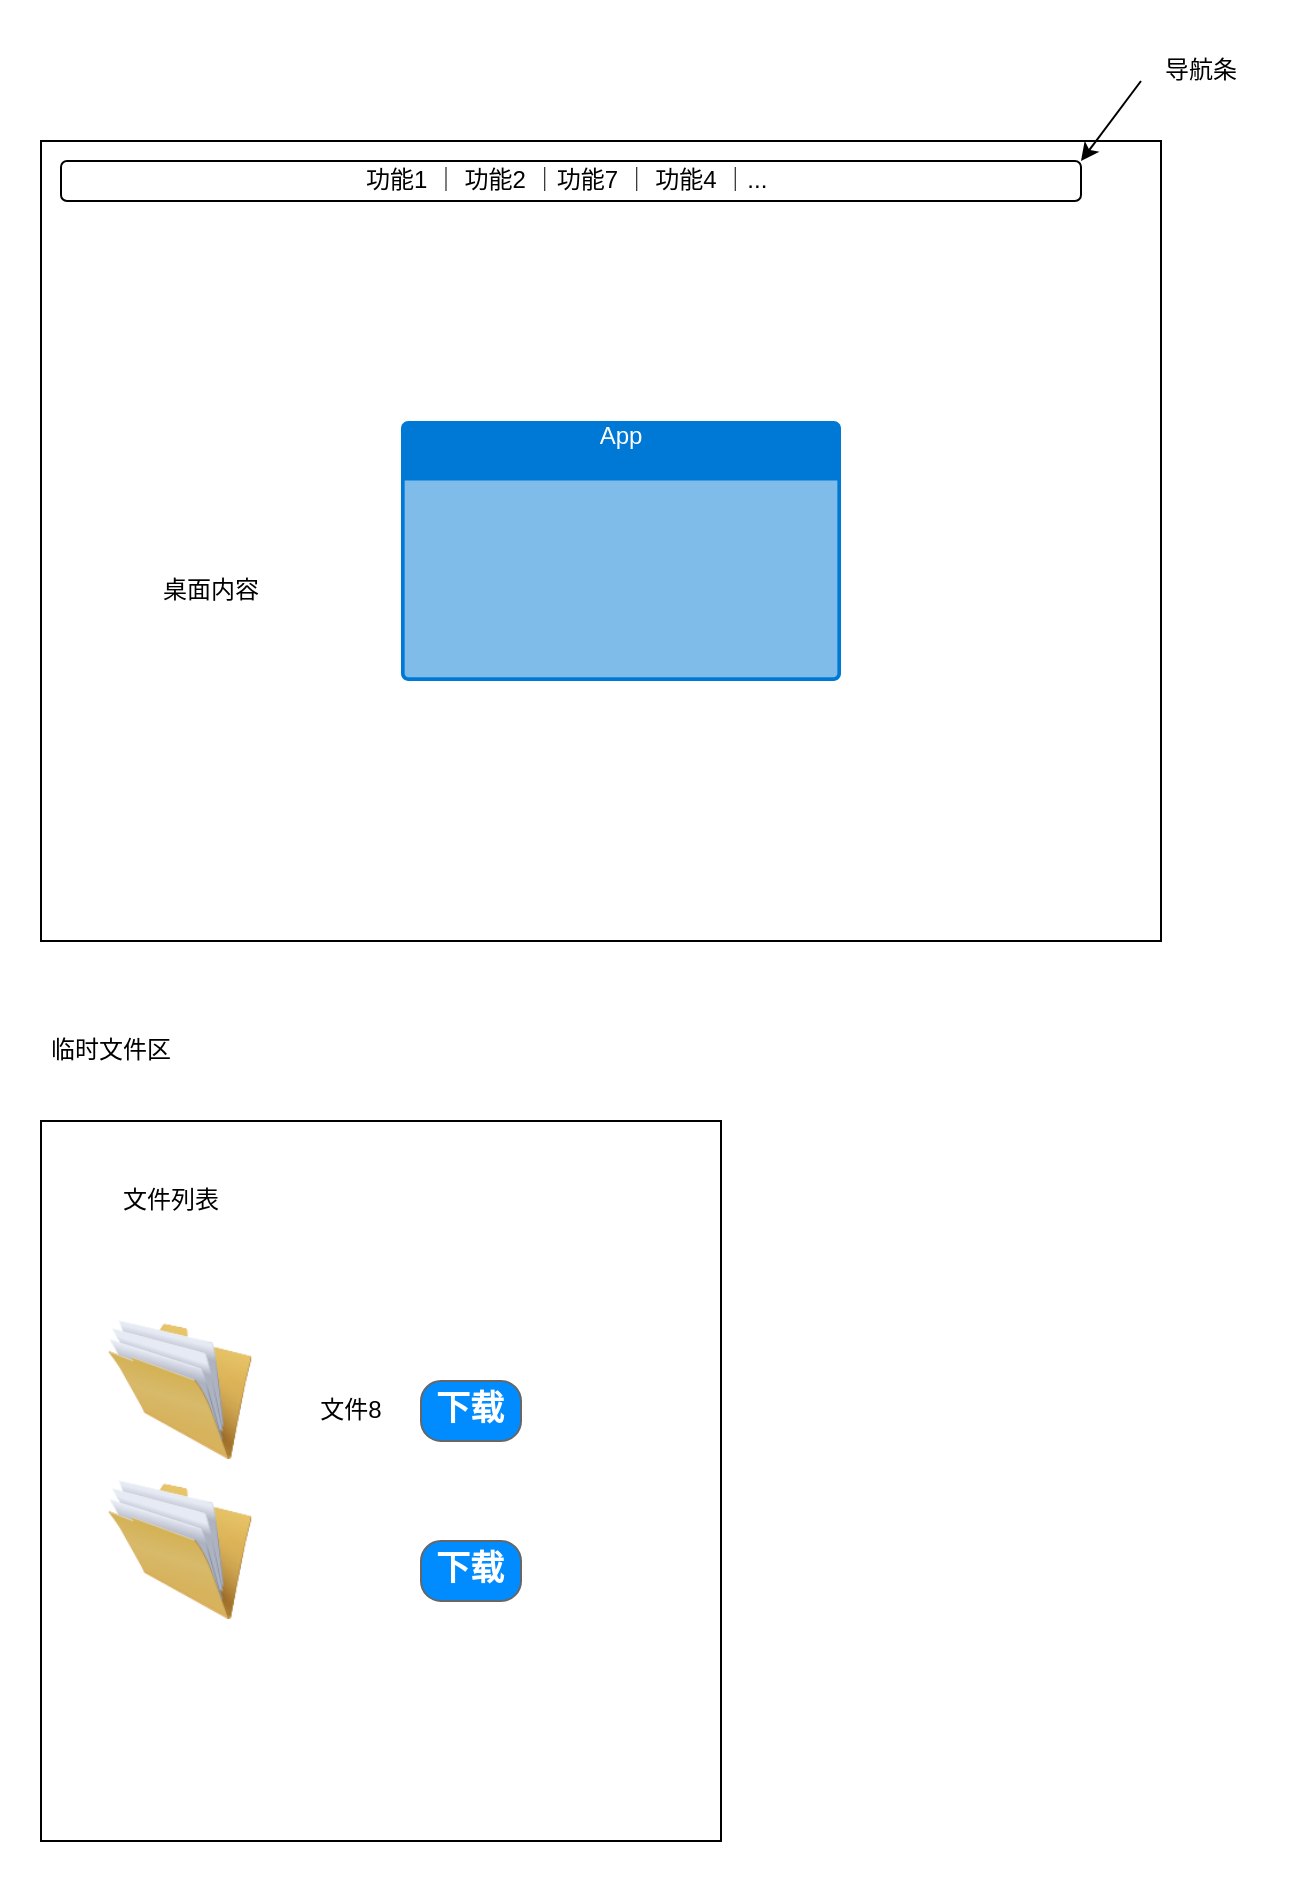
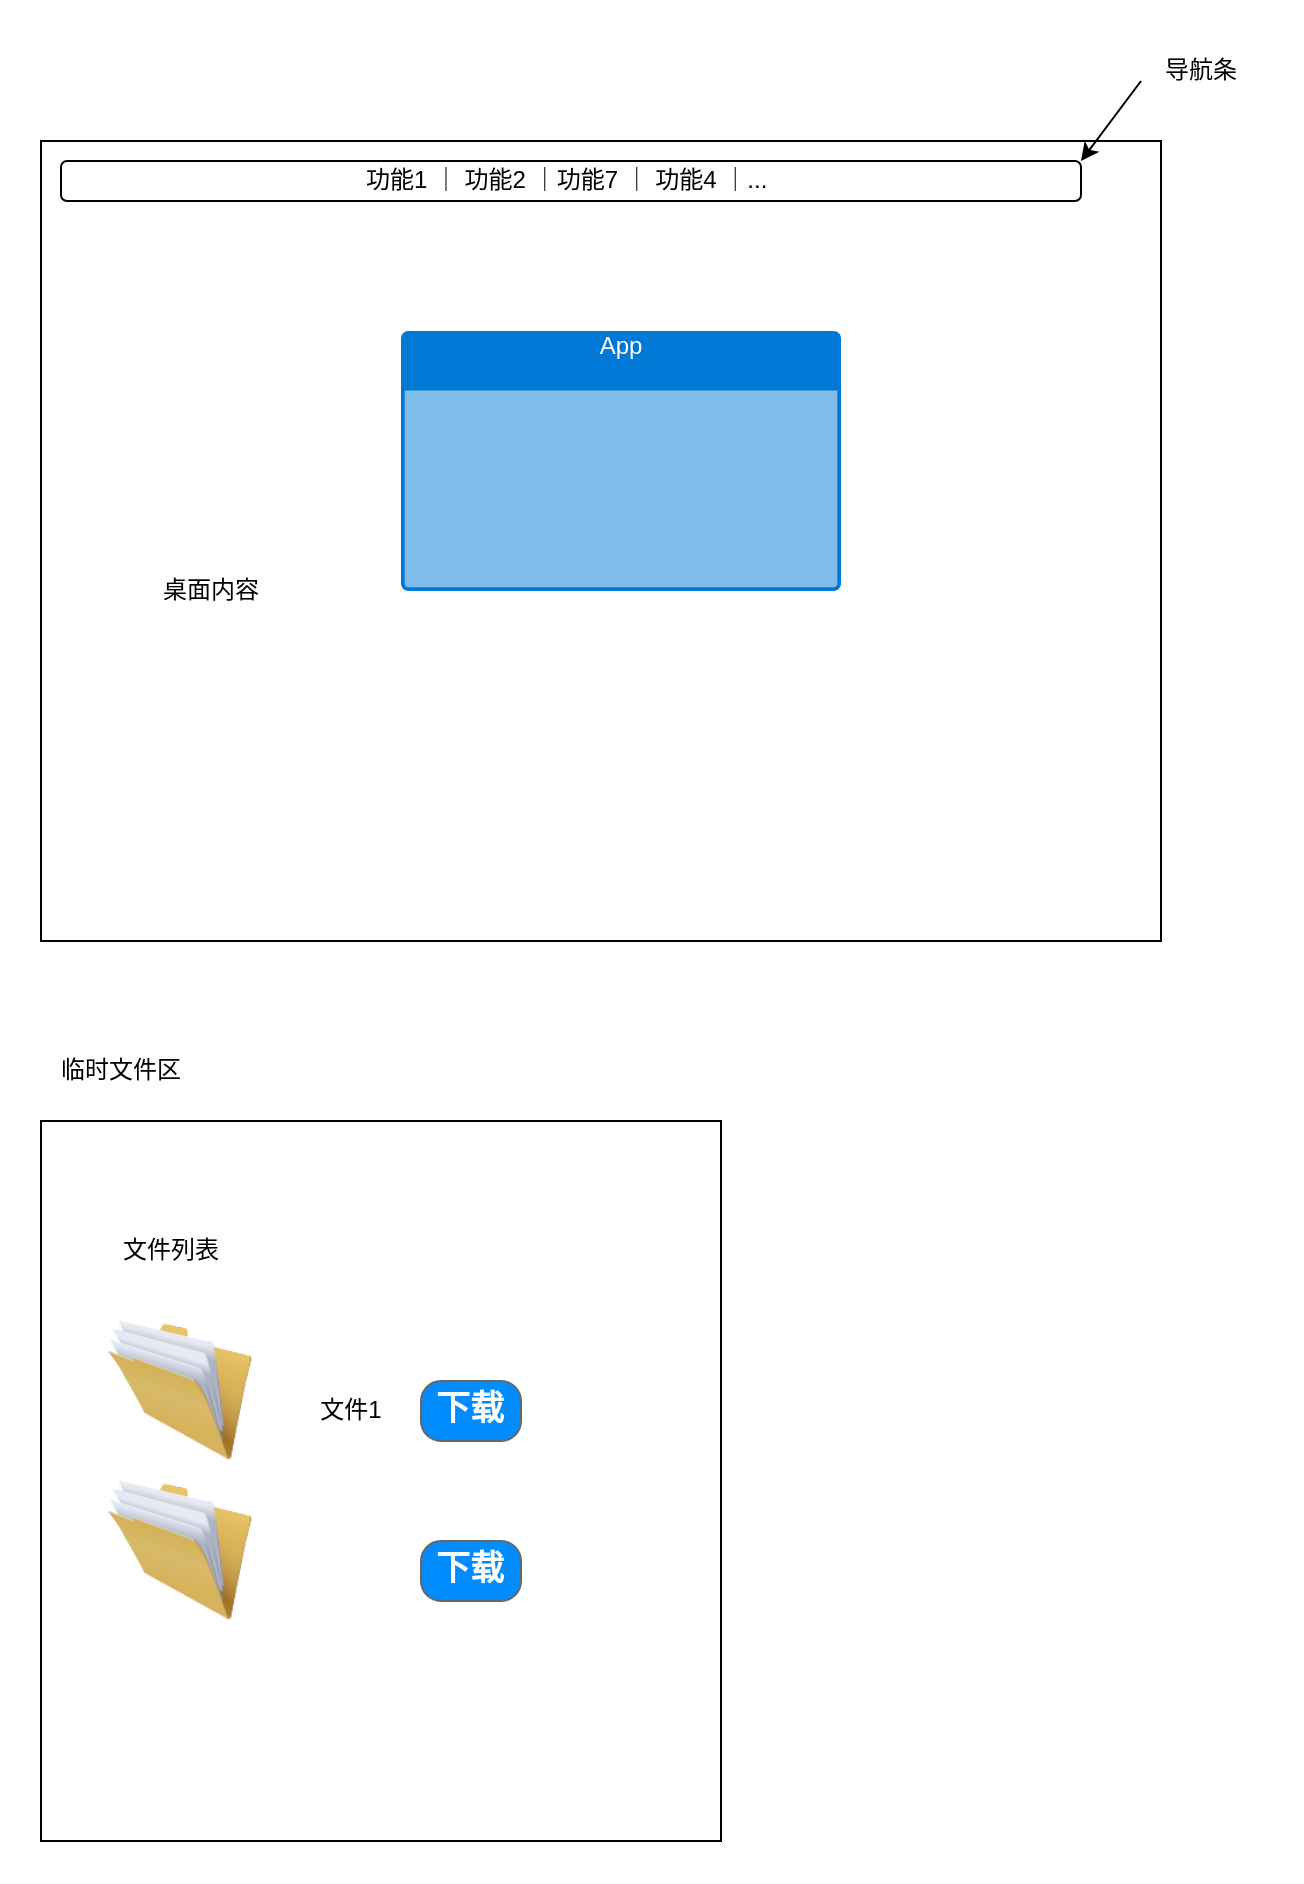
node "App": moved (621, 551) -> (621, 461)
node "临时文件区": moved (111, 1051) -> (121, 1071)
node "文件列表": moved (171, 1201) -> (171, 1251)
node "文件8": label "文件8" -> "文件1"
